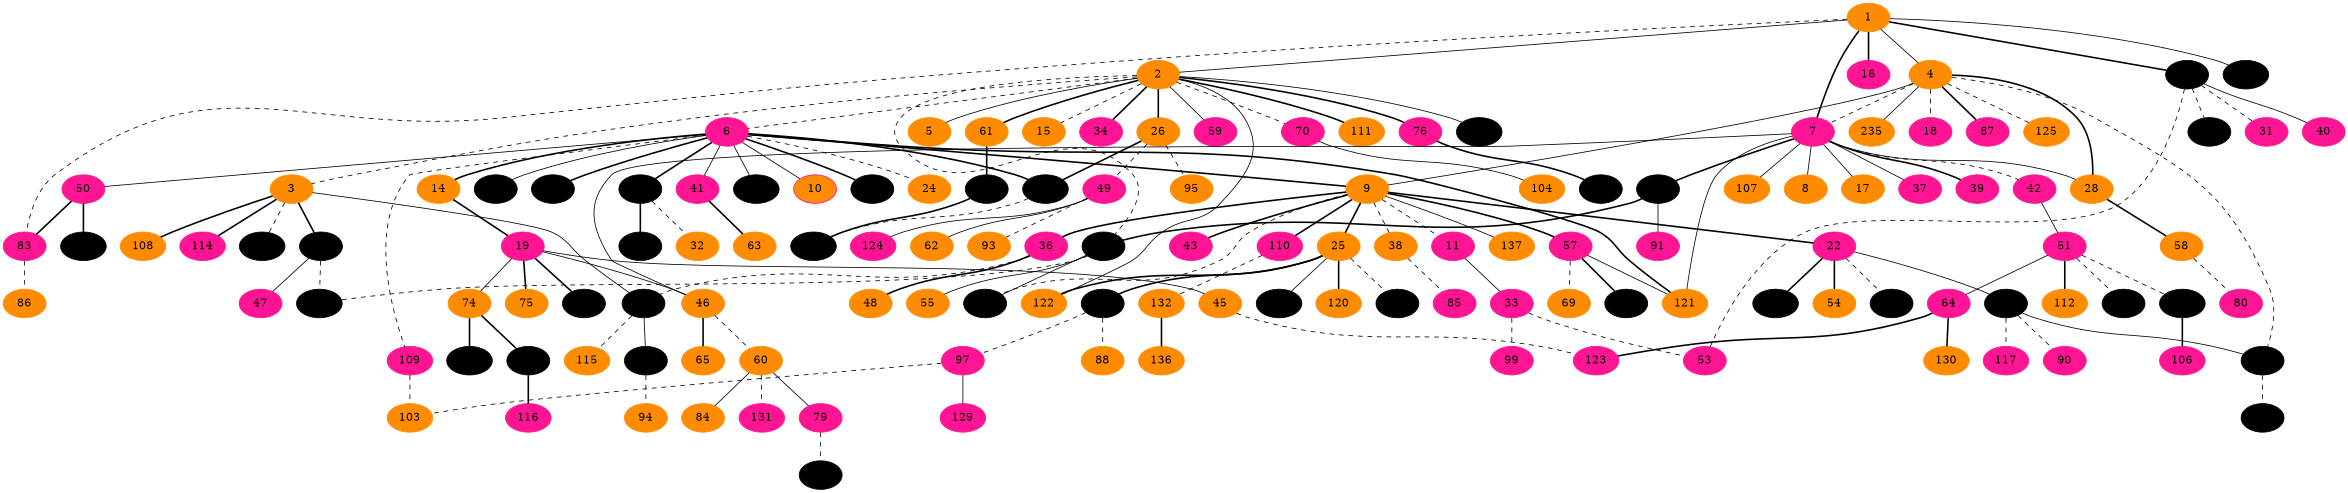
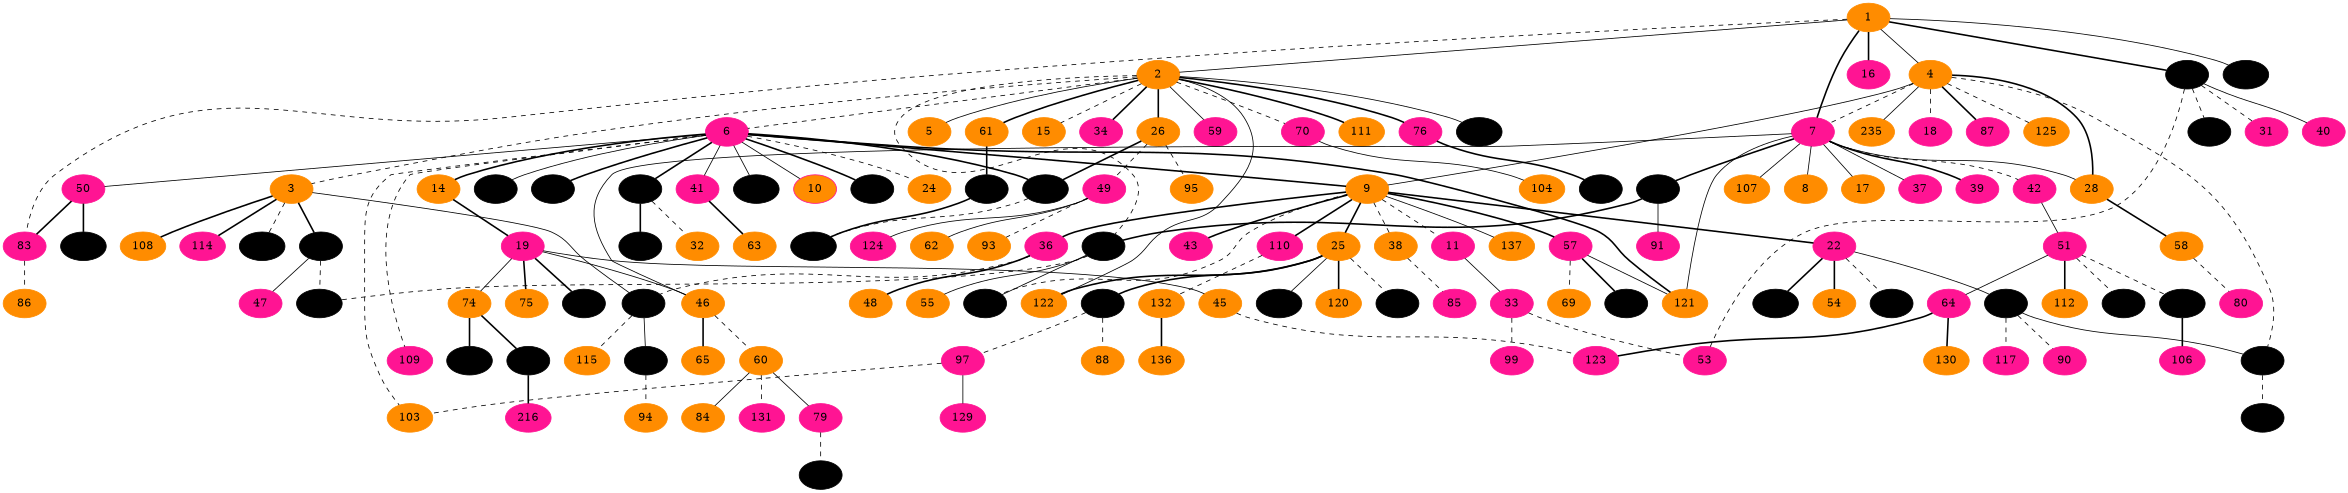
edge "109" -- "103": now "6" -- "103"
node "116": label "116" -> "216"
